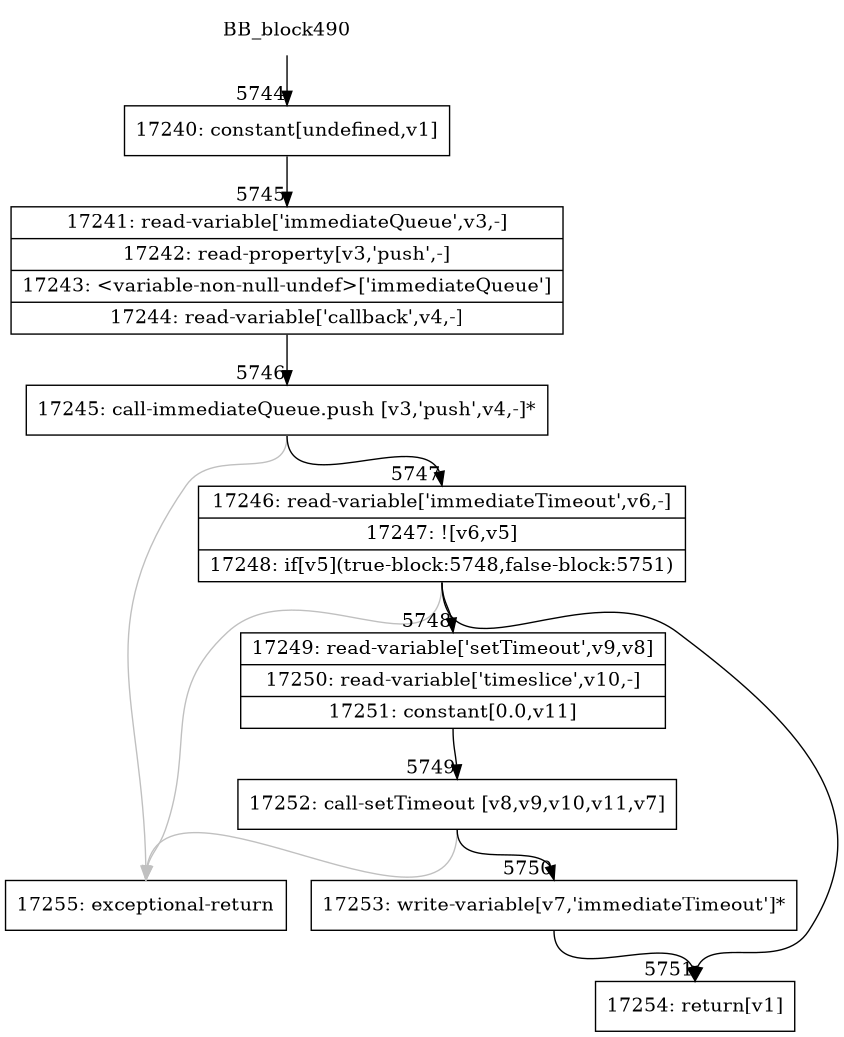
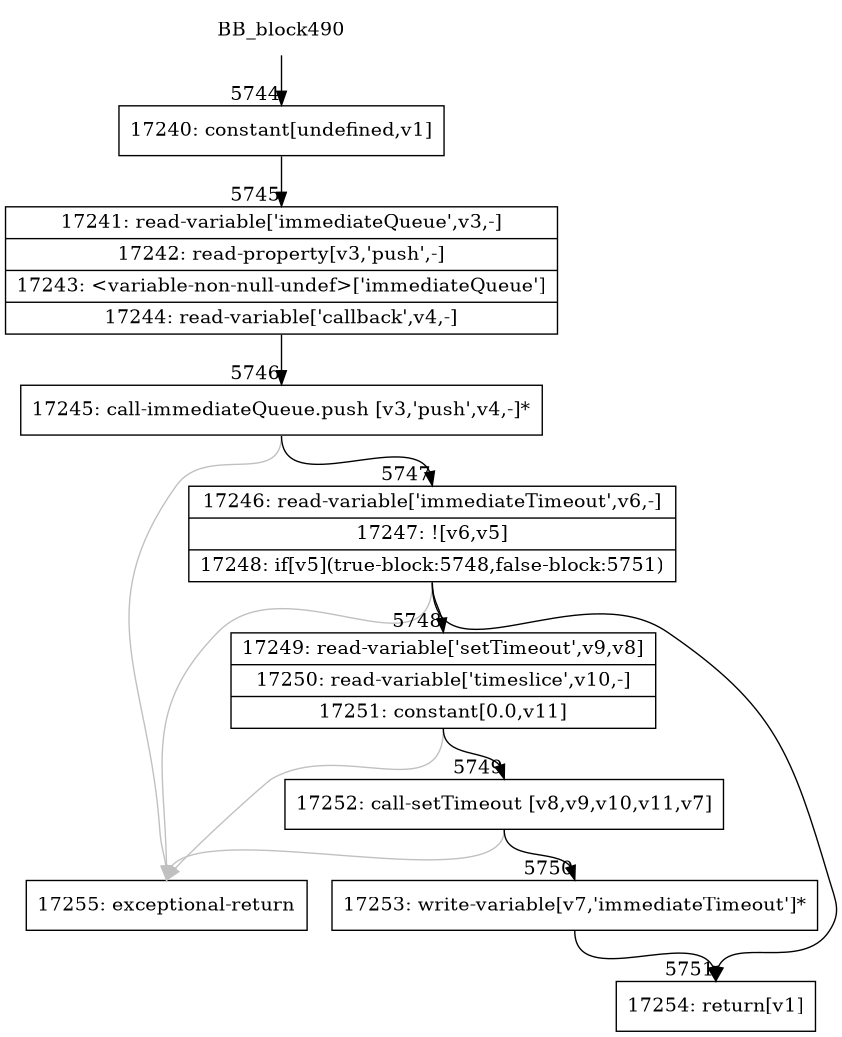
edge "17249: read-variable['setTimeout',v9,v8]" -> "17255: exceptional-return": added
